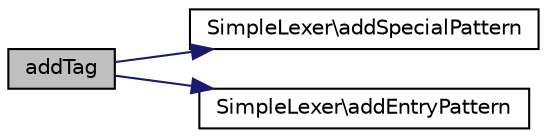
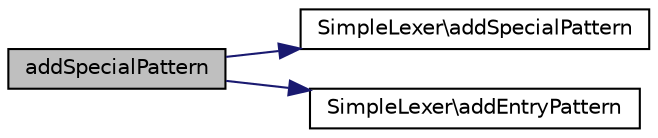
node "addTag": label "addTag" -> "addSpecialPattern"
